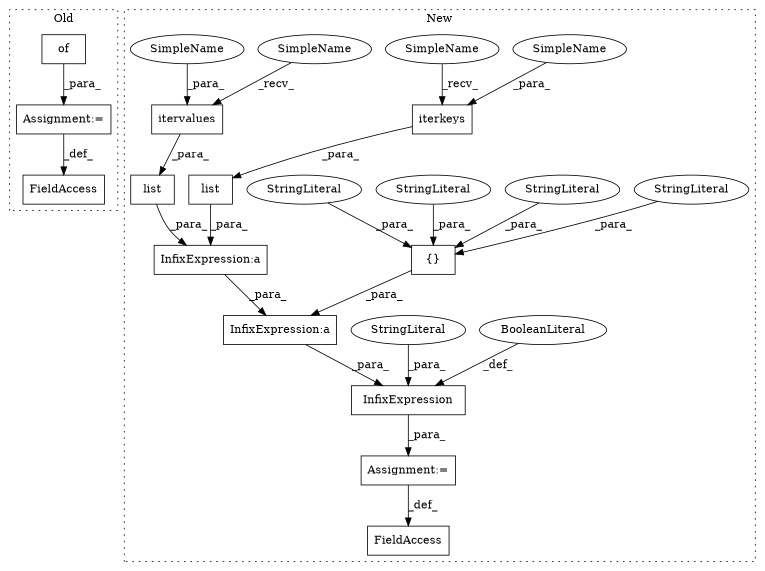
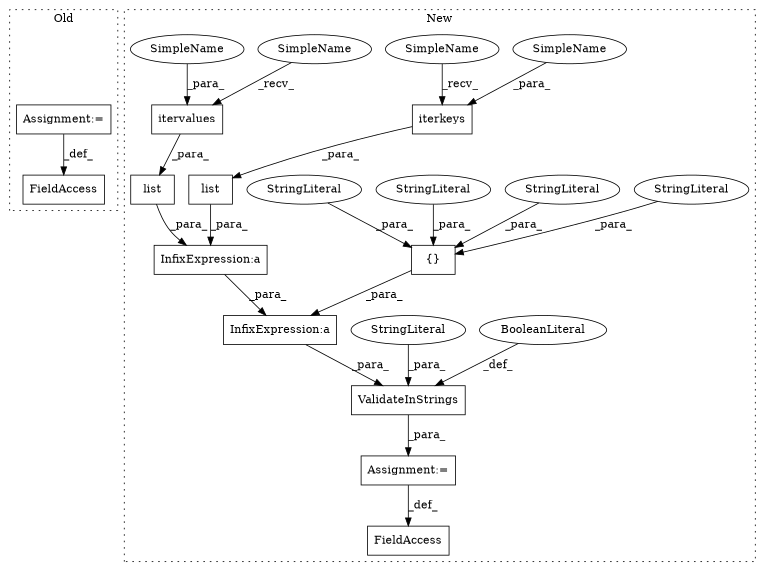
node "of": removed
node "InfixExpression": label "InfixExpression" -> "ValidateInStrings"
